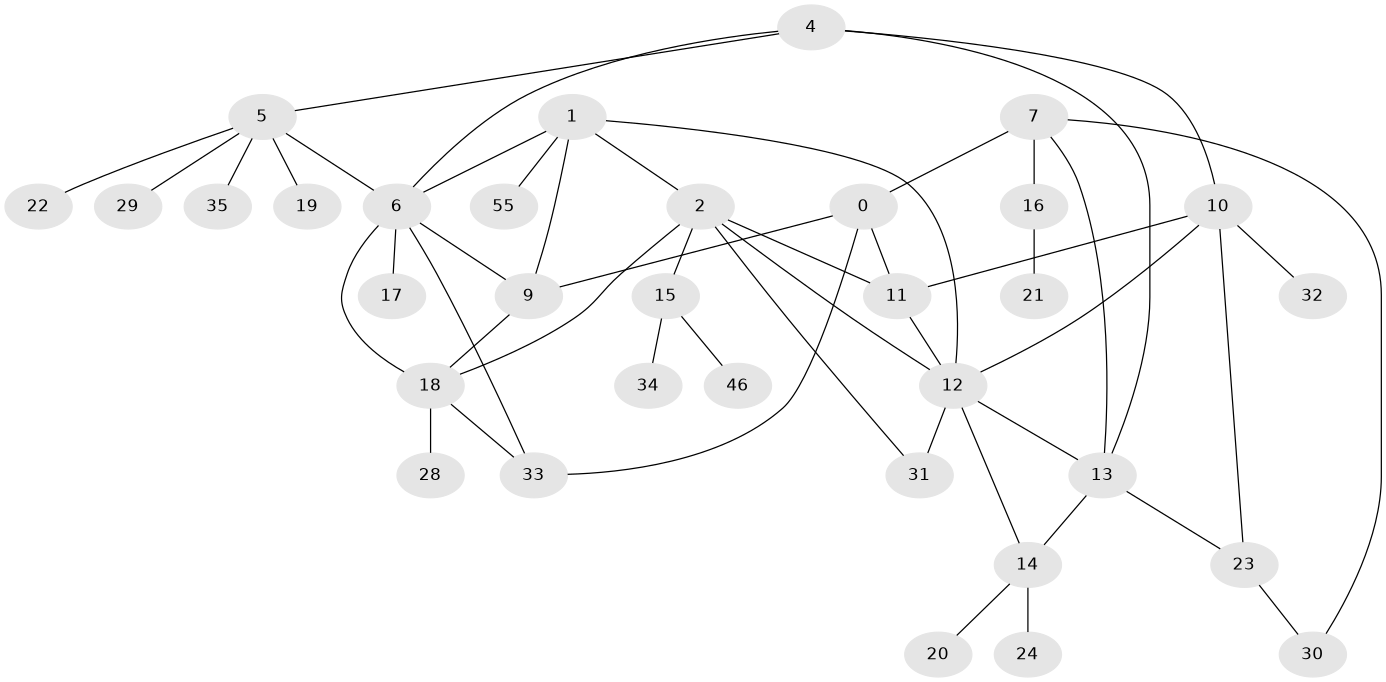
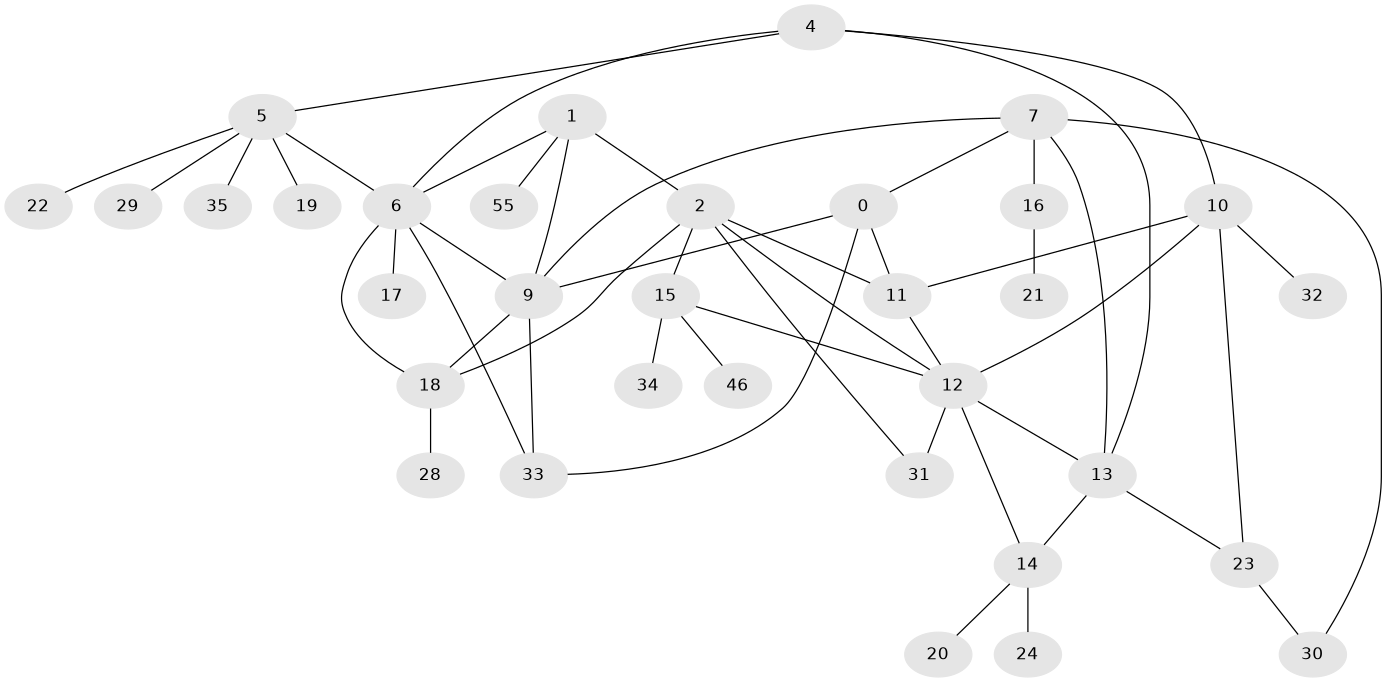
edge "7" -- "9": added
edge "1" -- "12": now "15" -- "12"
edge "18" -- "33": now "9" -- "33"
